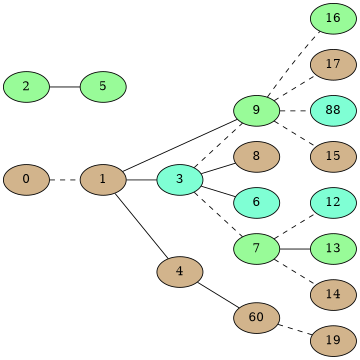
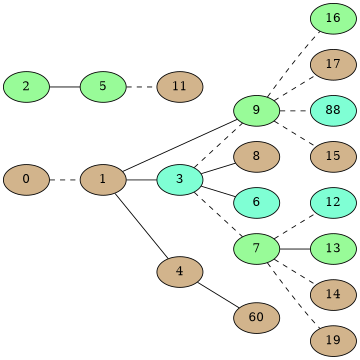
node "11": added
edge "60" -- "19": now "7" -- "19"
